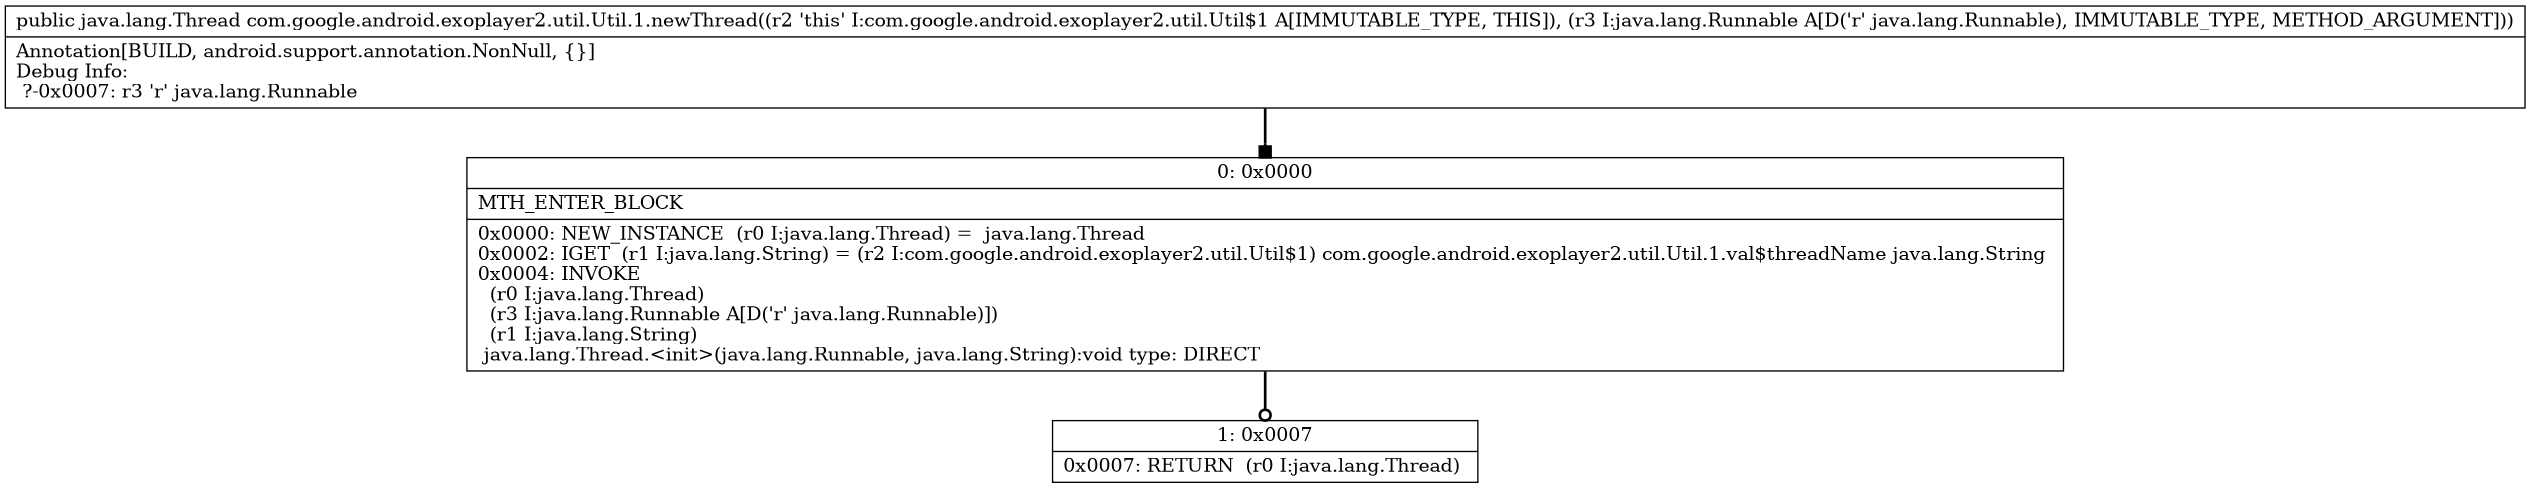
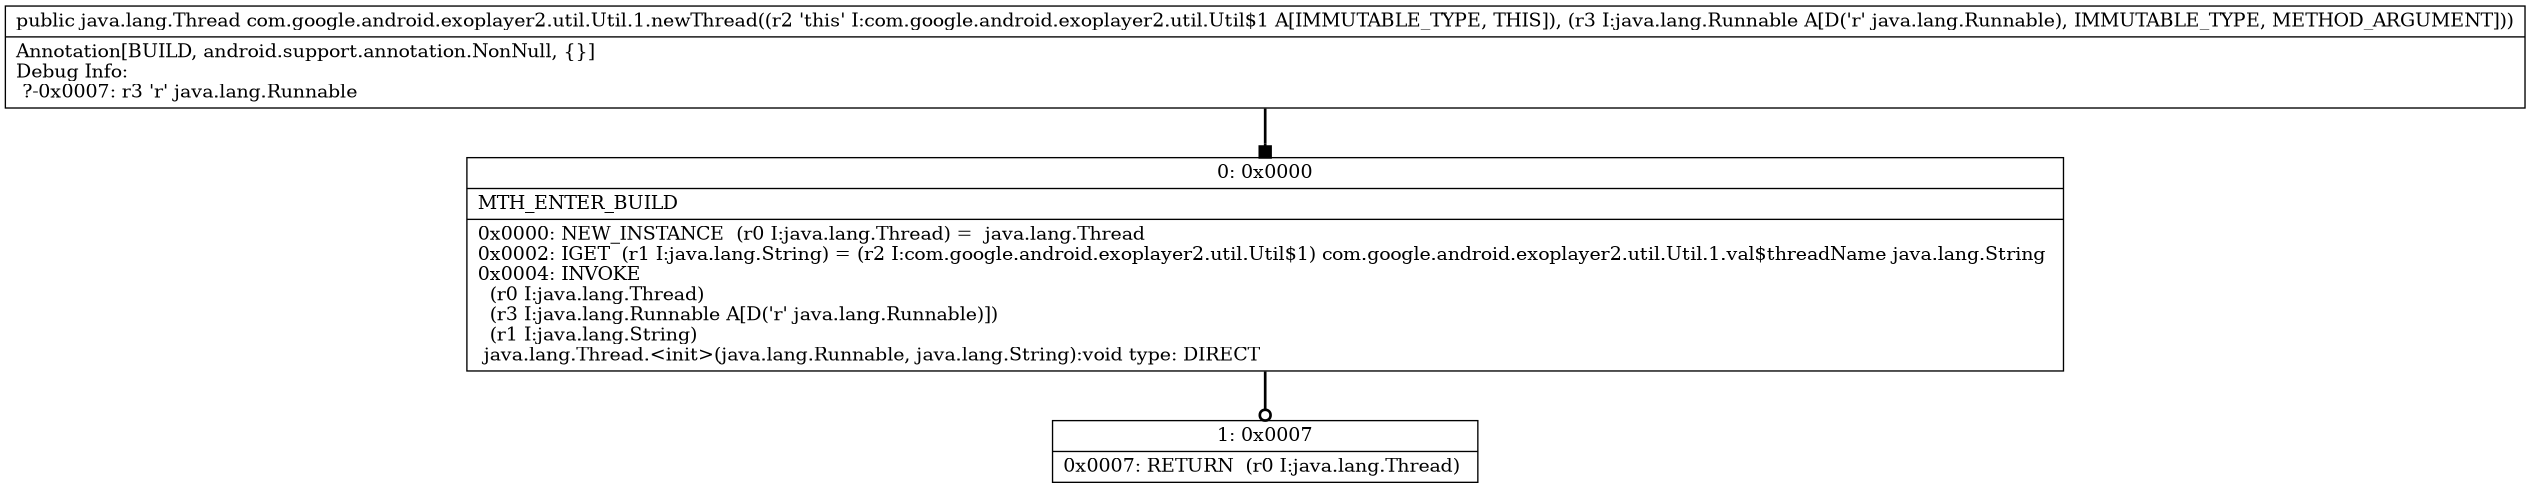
node "0: 0x0000": text "MTH_ENTER_BLOCK" -> "MTH_ENTER_BUILD"
